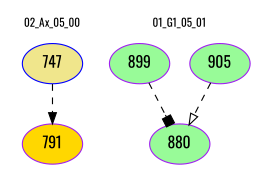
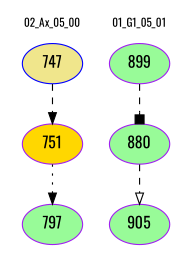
edge "905" -> "880": reversed
node "791": label "791" -> "751"
node "797": added
